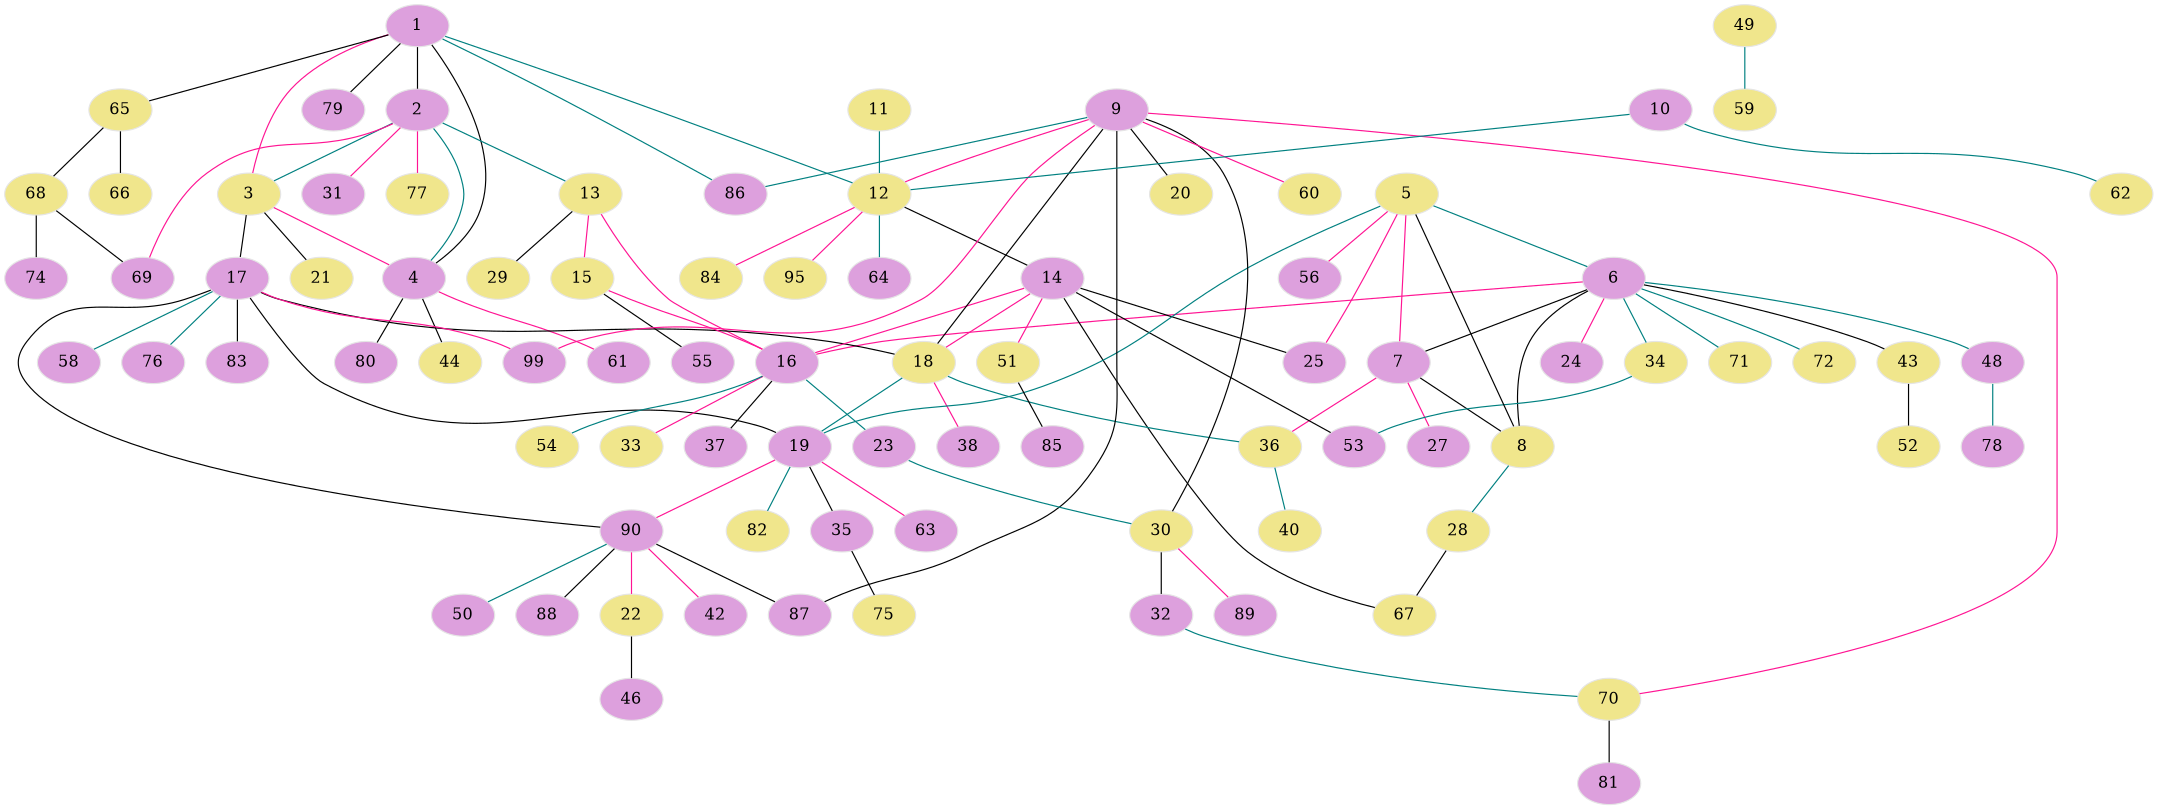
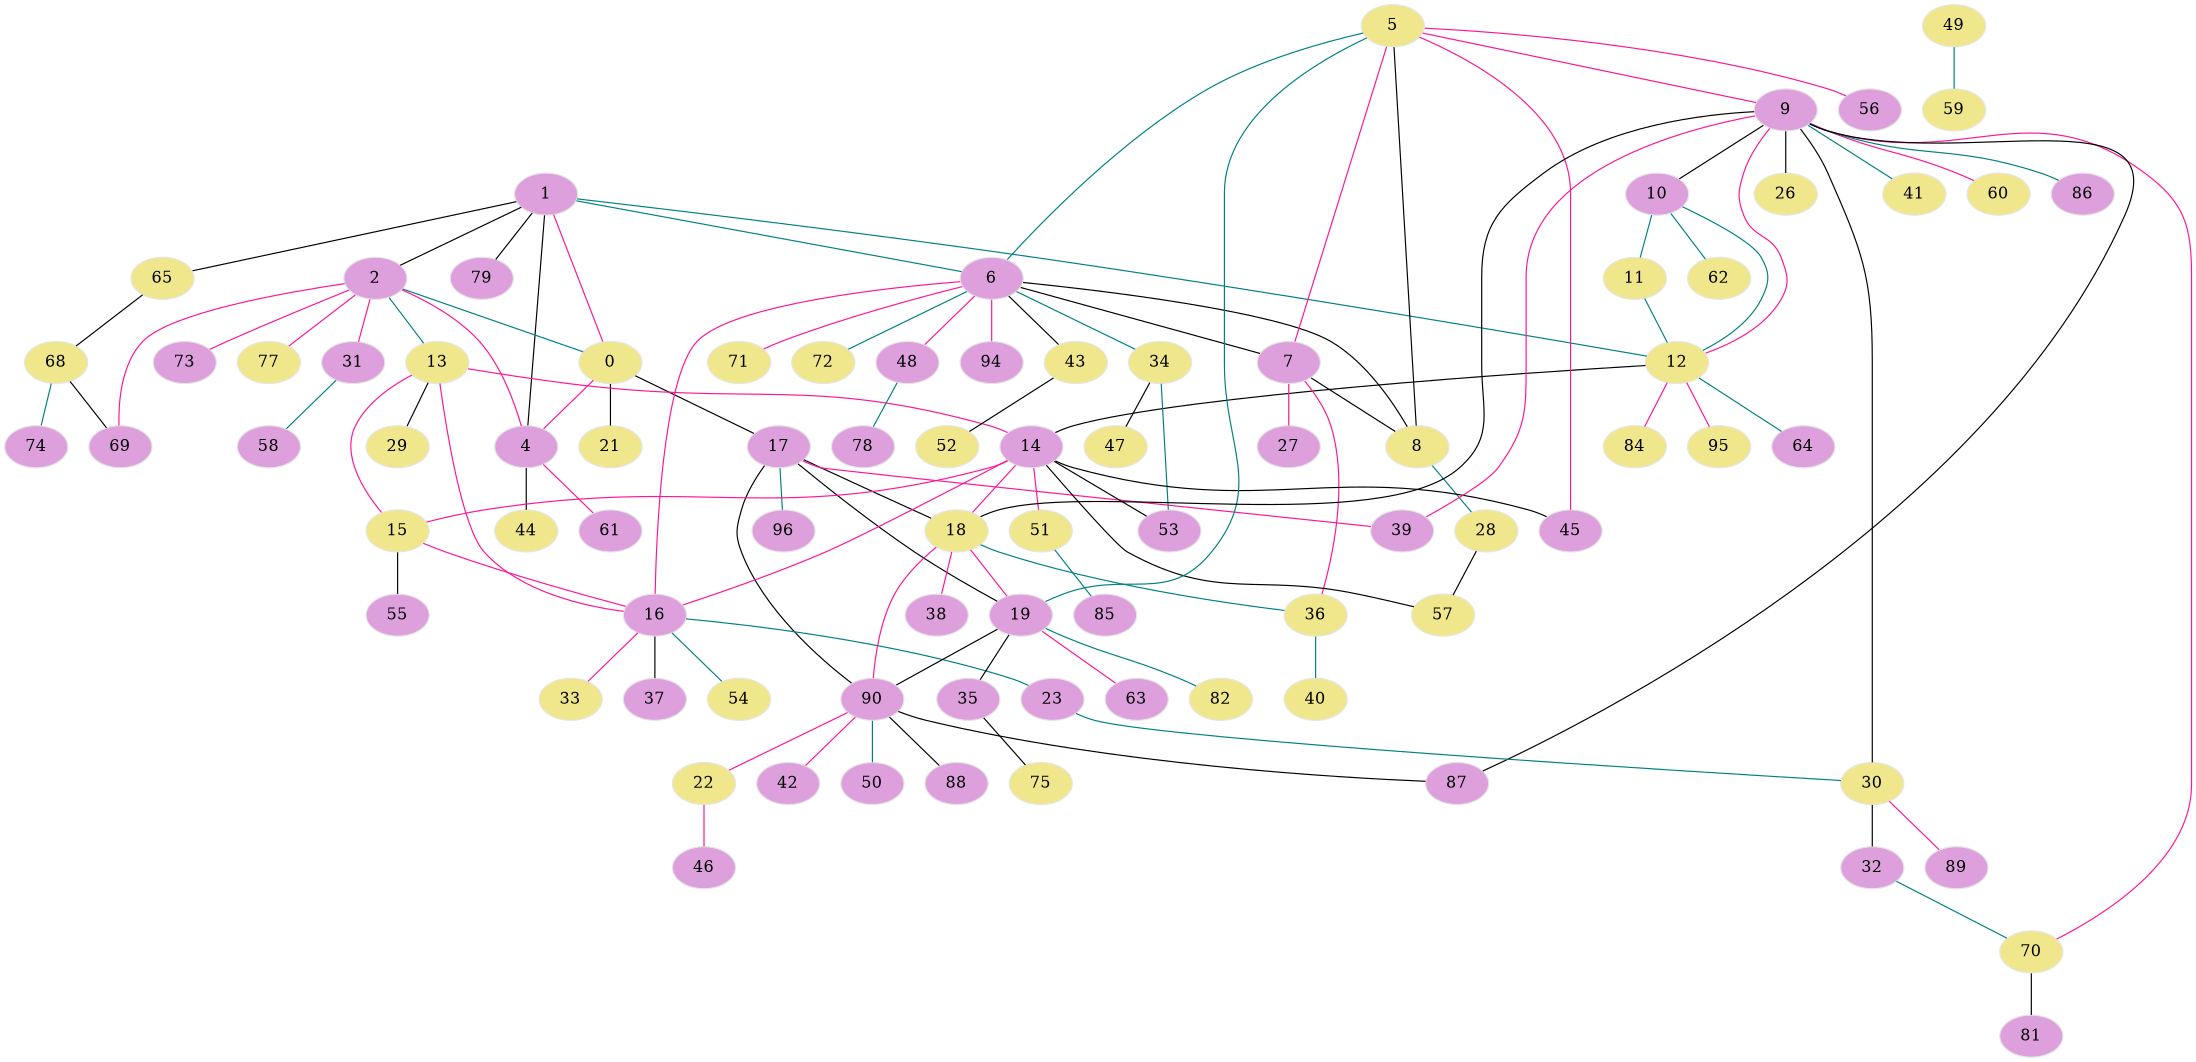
edge "5" -- "9": added
edge "1" -- "86": now "1" -- "6"
edge "9" -- "10": added
node "66": removed
node "3": label "3" -> "0"
node "20": label "20" -> "26"
node "41": added
edge "2" -- "4": color teal -> deeppink
edge "68" -- "74": color black -> teal
edge "10" -- "11": added
edge "6" -- "48": color teal -> deeppink
edge "17" -- "58": now "31" -- "58"
edge "6" -- "71": color teal -> deeppink
node "76": label "76" -> "96"
node "73": added
node "83": removed
node "80": removed
node "99": label "99" -> "39"
node "25": label "25" -> "45"
node "24": label "24" -> "94"
edge "13" -- "14": added
edge "18" -- "19": color teal -> deeppink
edge "51" -- "85": color black -> teal
node "47": added
edge "19" -- "90": color deeppink -> black
edge "14" -- "15": added
edge "18" -- "90": added
node "67": label "67" -> "57"
edge "22" -- "46": color black -> deeppink
